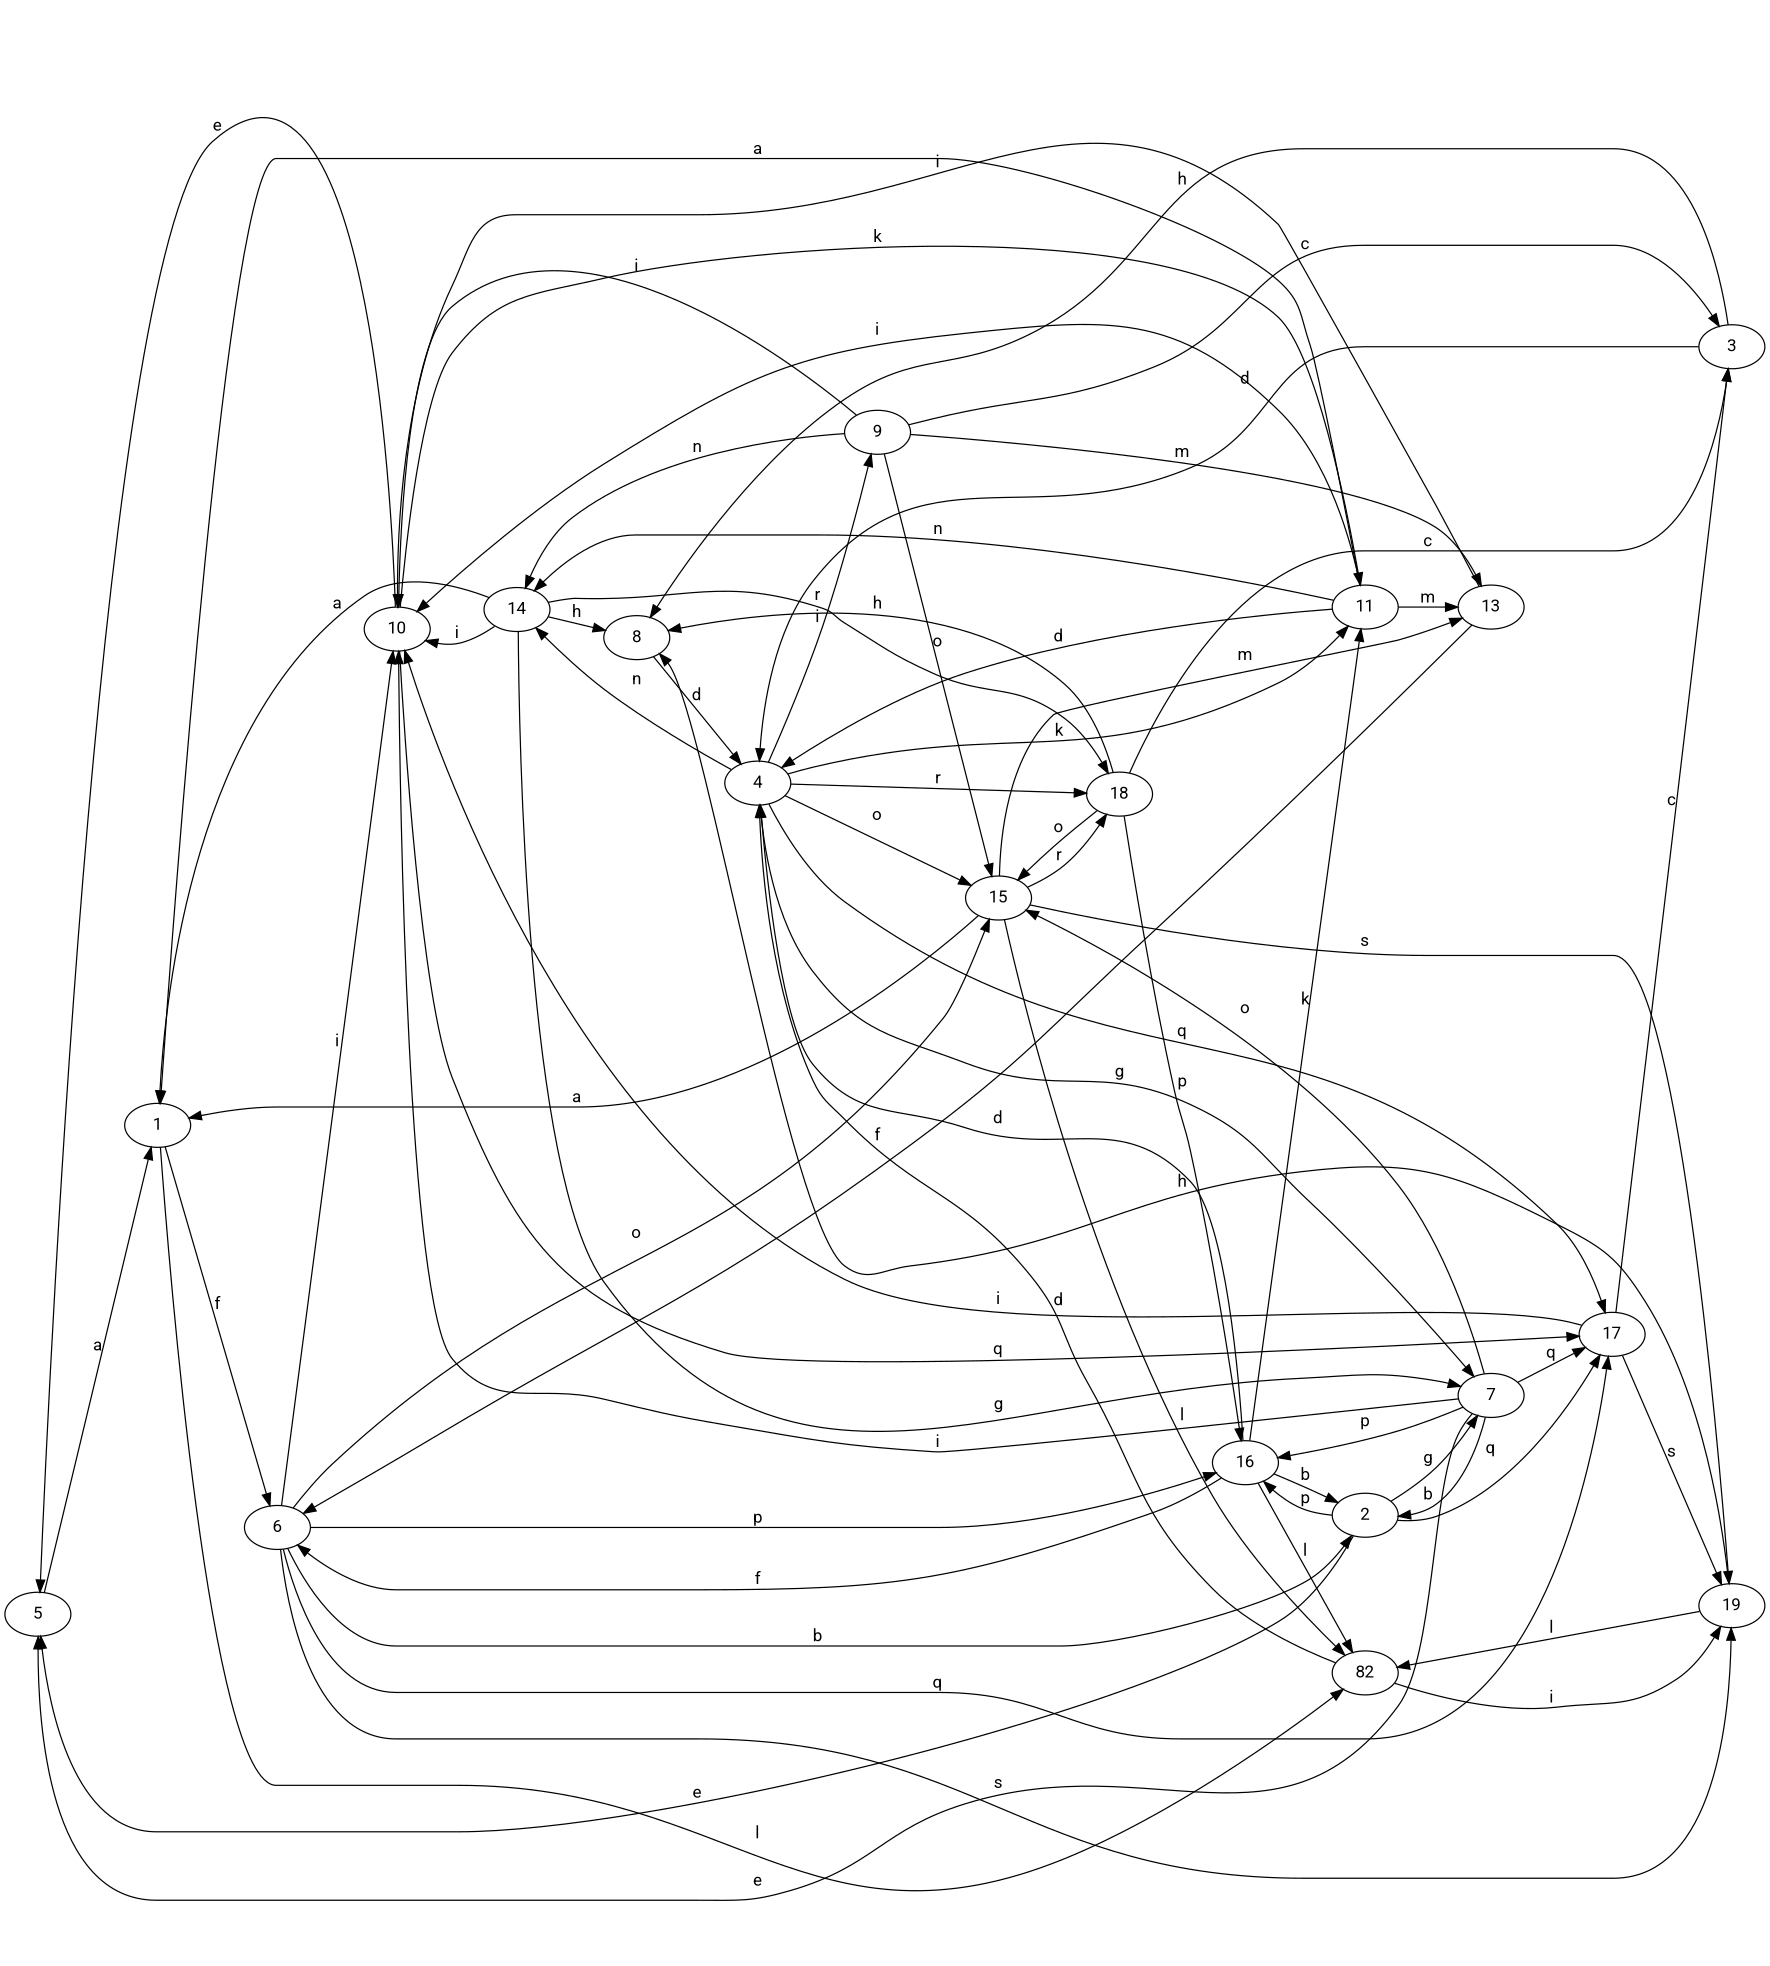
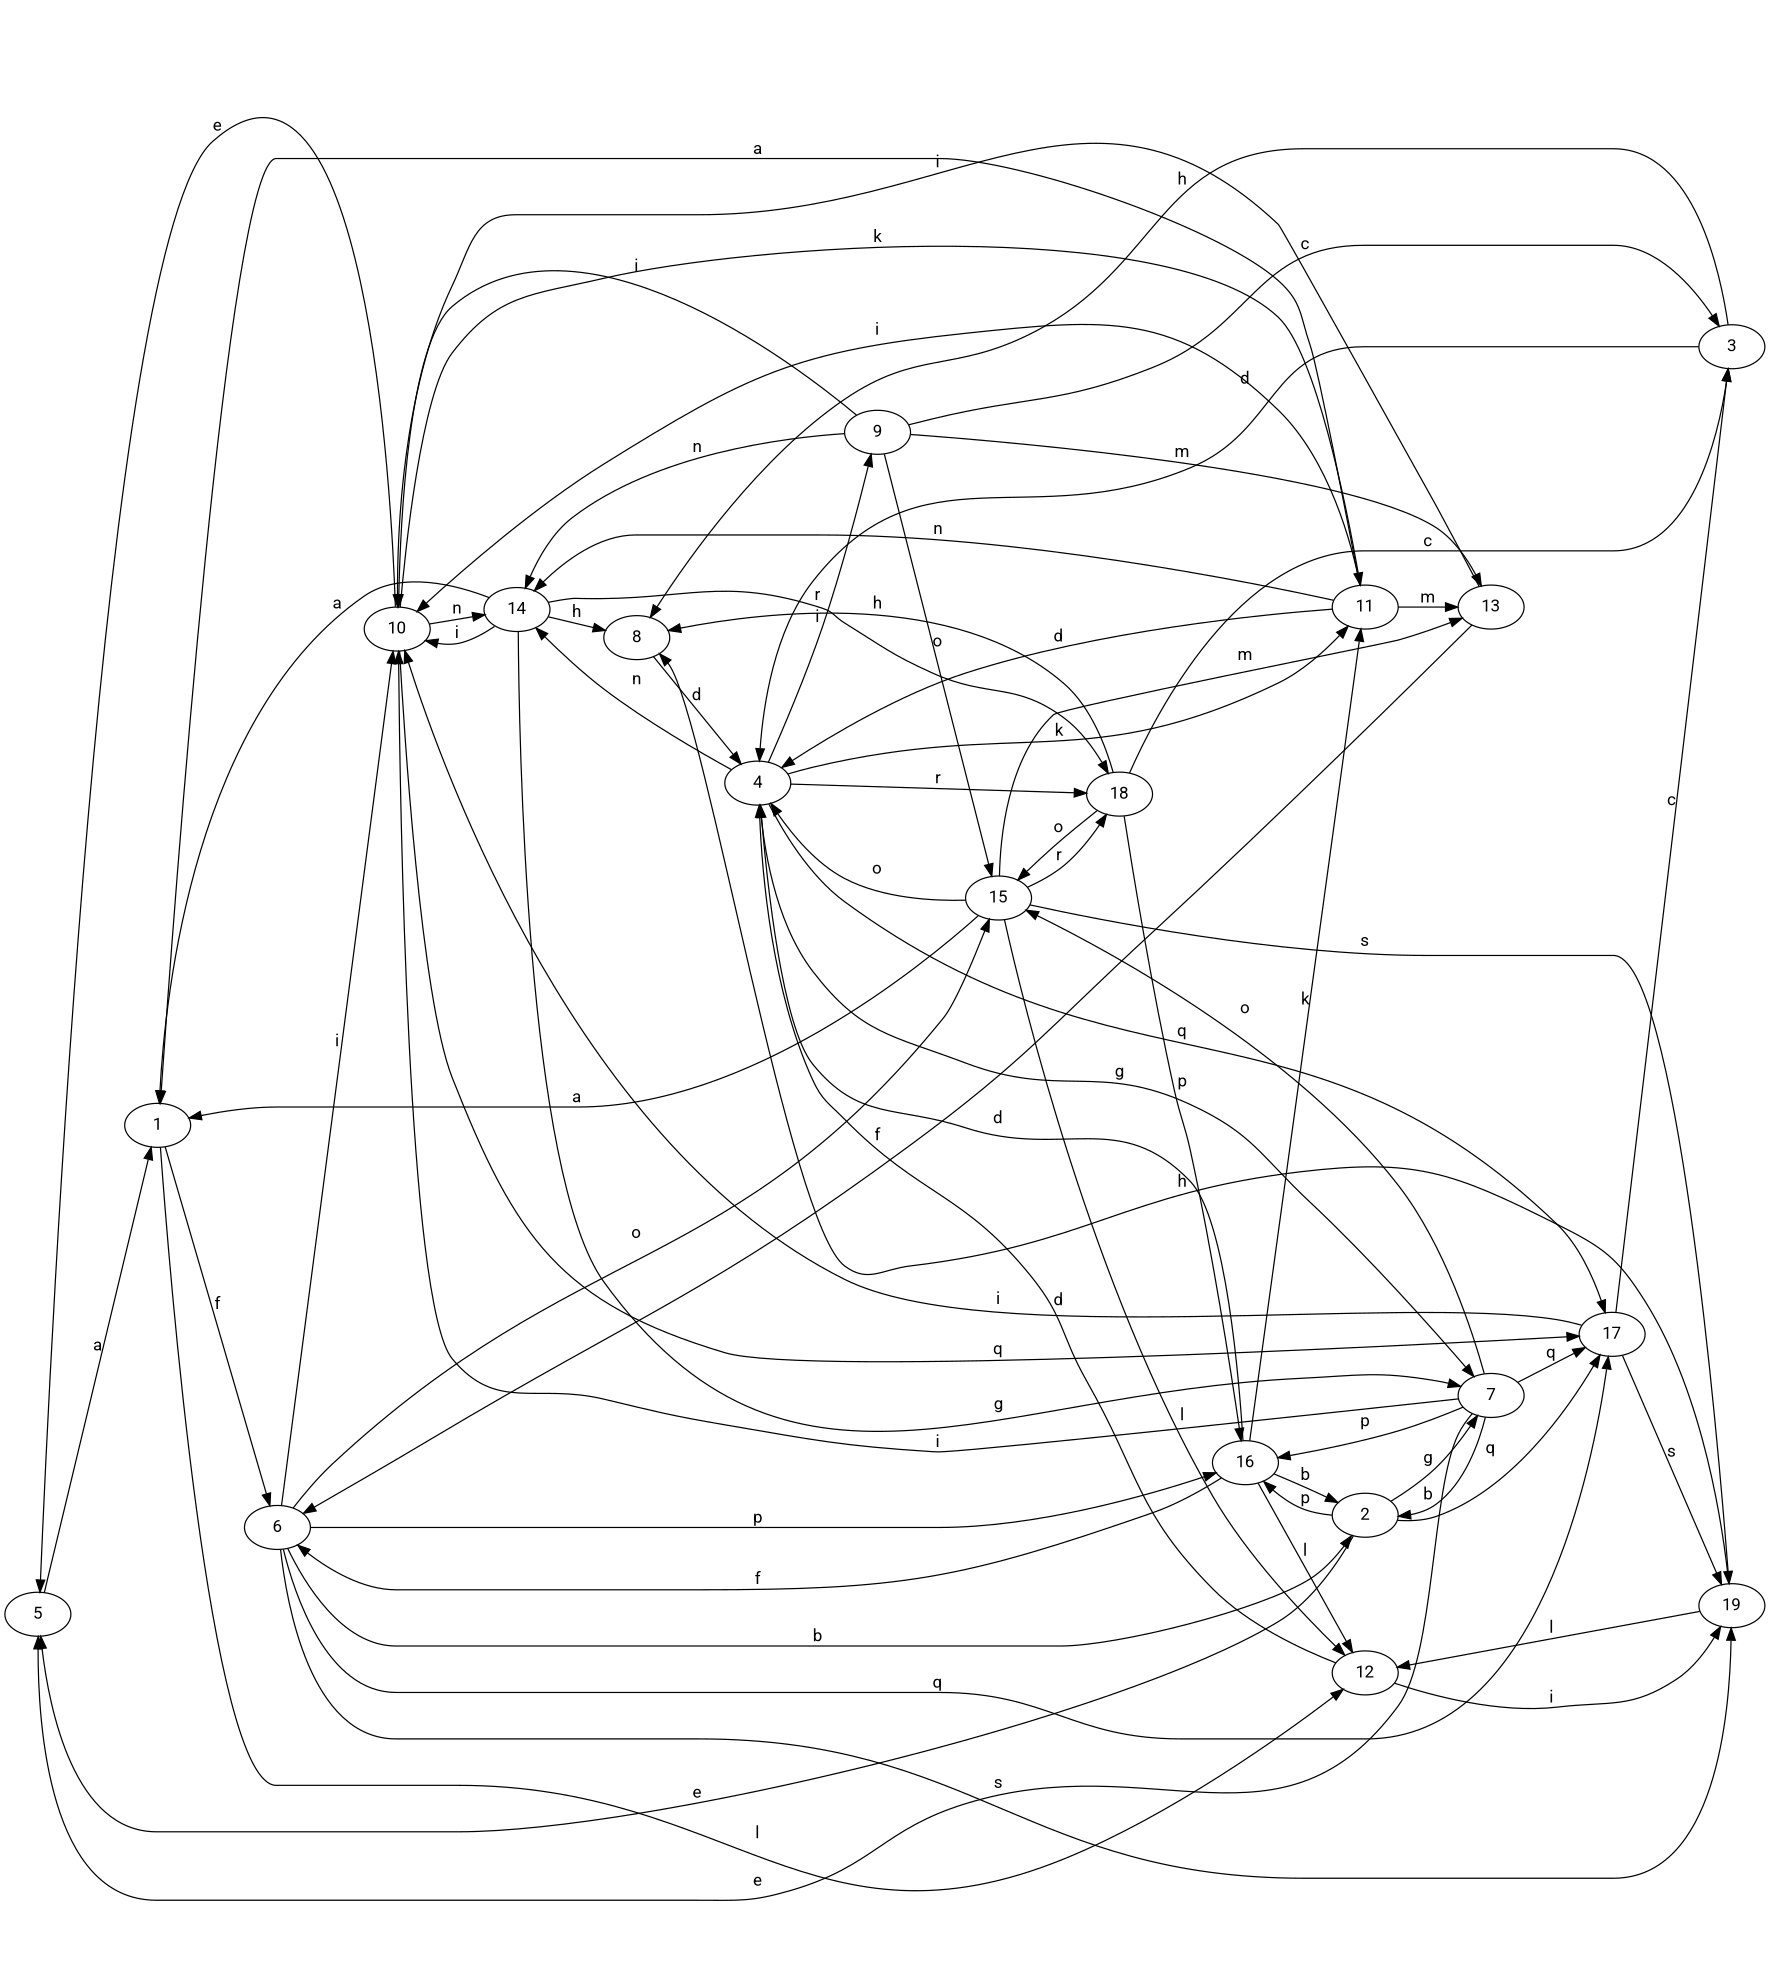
edge "10" -> "14": added, label "n"
edge "4" -> "15": reversed
node "82": label "82" -> "12"
